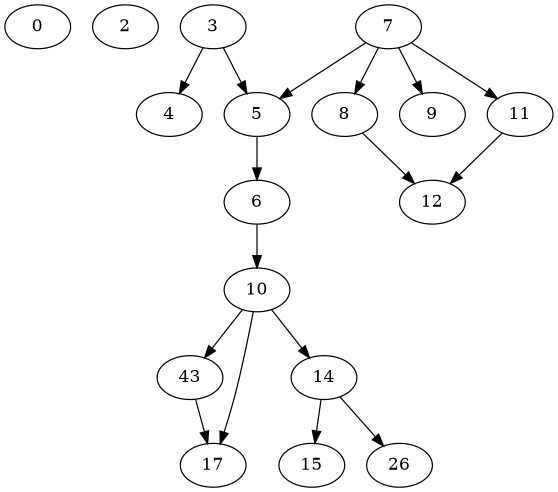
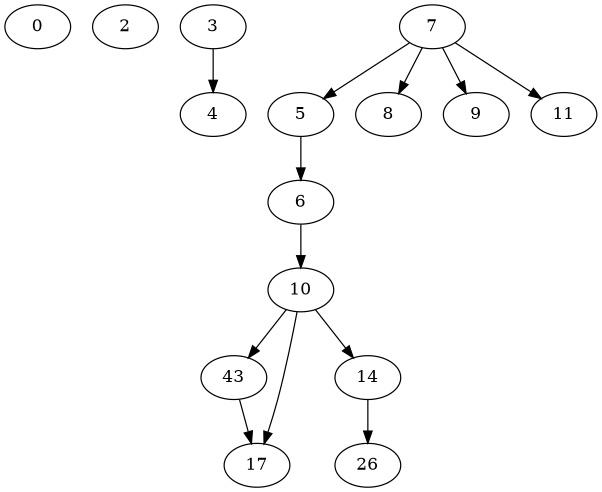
edge "3" -> "5": removed
node "12": removed
node "15": removed
